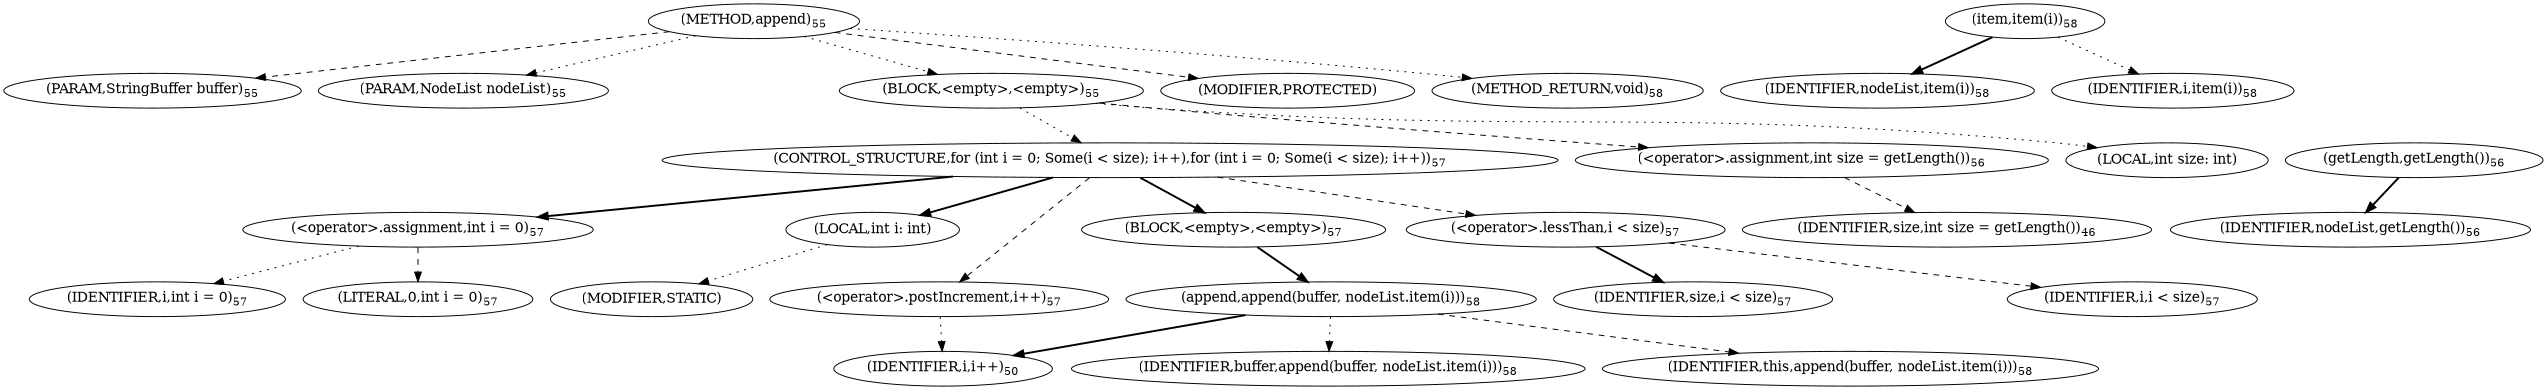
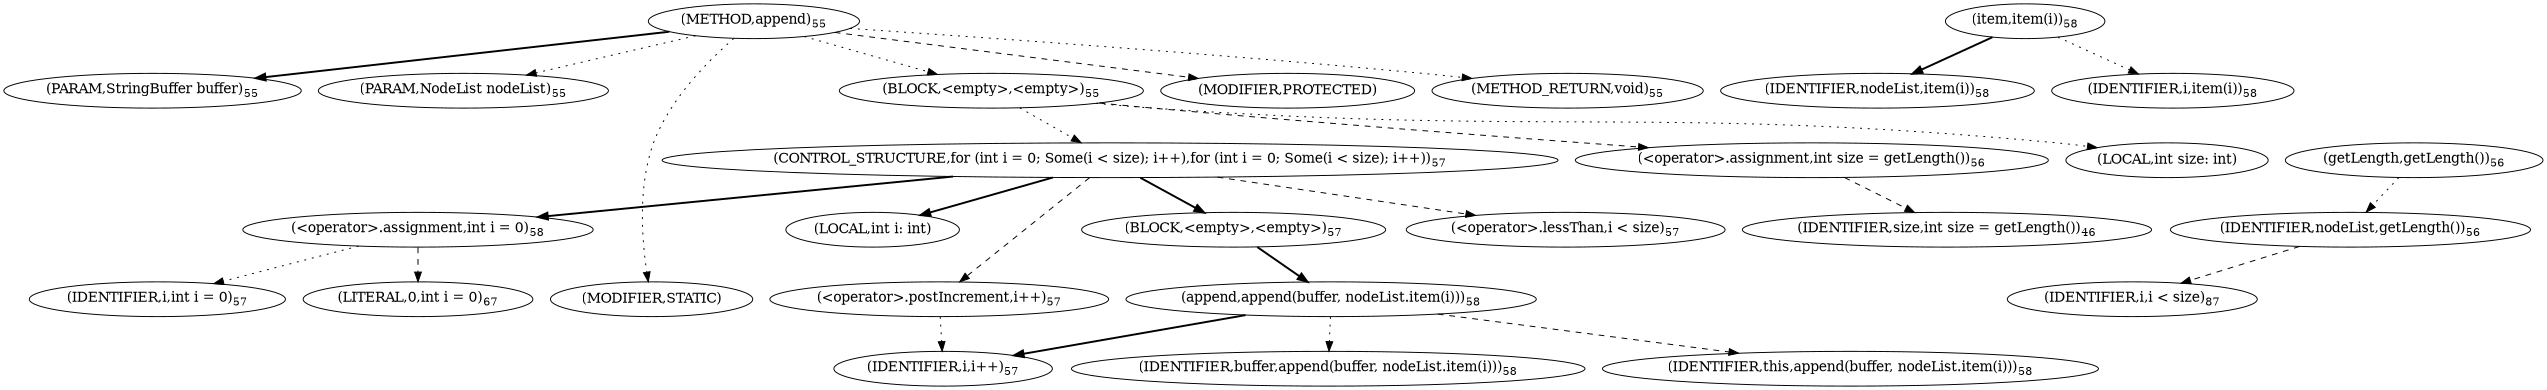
edge "(METHOD,append)" -> "(PARAM,StringBuffer buffer)": style dashed -> bold
node "(METHOD_RETURN,void)": text "58" -> "55"
edge "(getLength,getLength())" -> "(IDENTIFIER,nodeList,getLength())": style bold -> dotted
node "(<operator>.assignment,int i = 0)": text "57" -> "58"
edge "(LOCAL,int i: int)" -> "(MODIFIER,STATIC)": now "(METHOD,append)" -> "(MODIFIER,STATIC)"
edge "(<operator>.lessThan,i < size)" -> "(IDENTIFIER,i,i < size)": now "(IDENTIFIER,nodeList,getLength())" -> "(IDENTIFIER,i,i < size)"
node "(LITERAL,0,int i = 0)": text "57" -> "67"
node "(IDENTIFIER,i,i < size)": text "57" -> "87"
node "(IDENTIFIER,size,i < size)": removed
node "(IDENTIFIER,i,i++)": text "50" -> "57"
